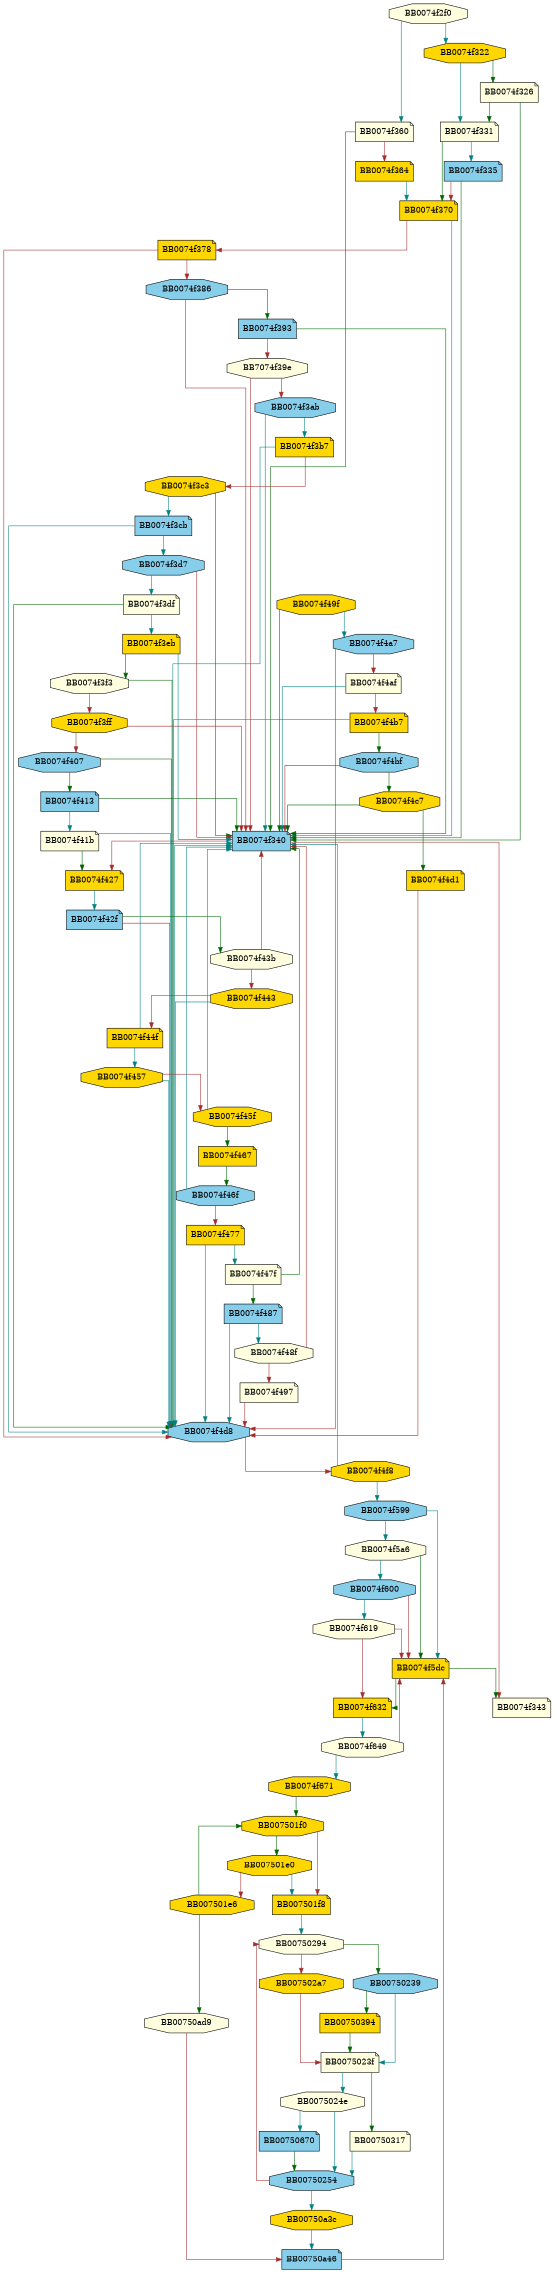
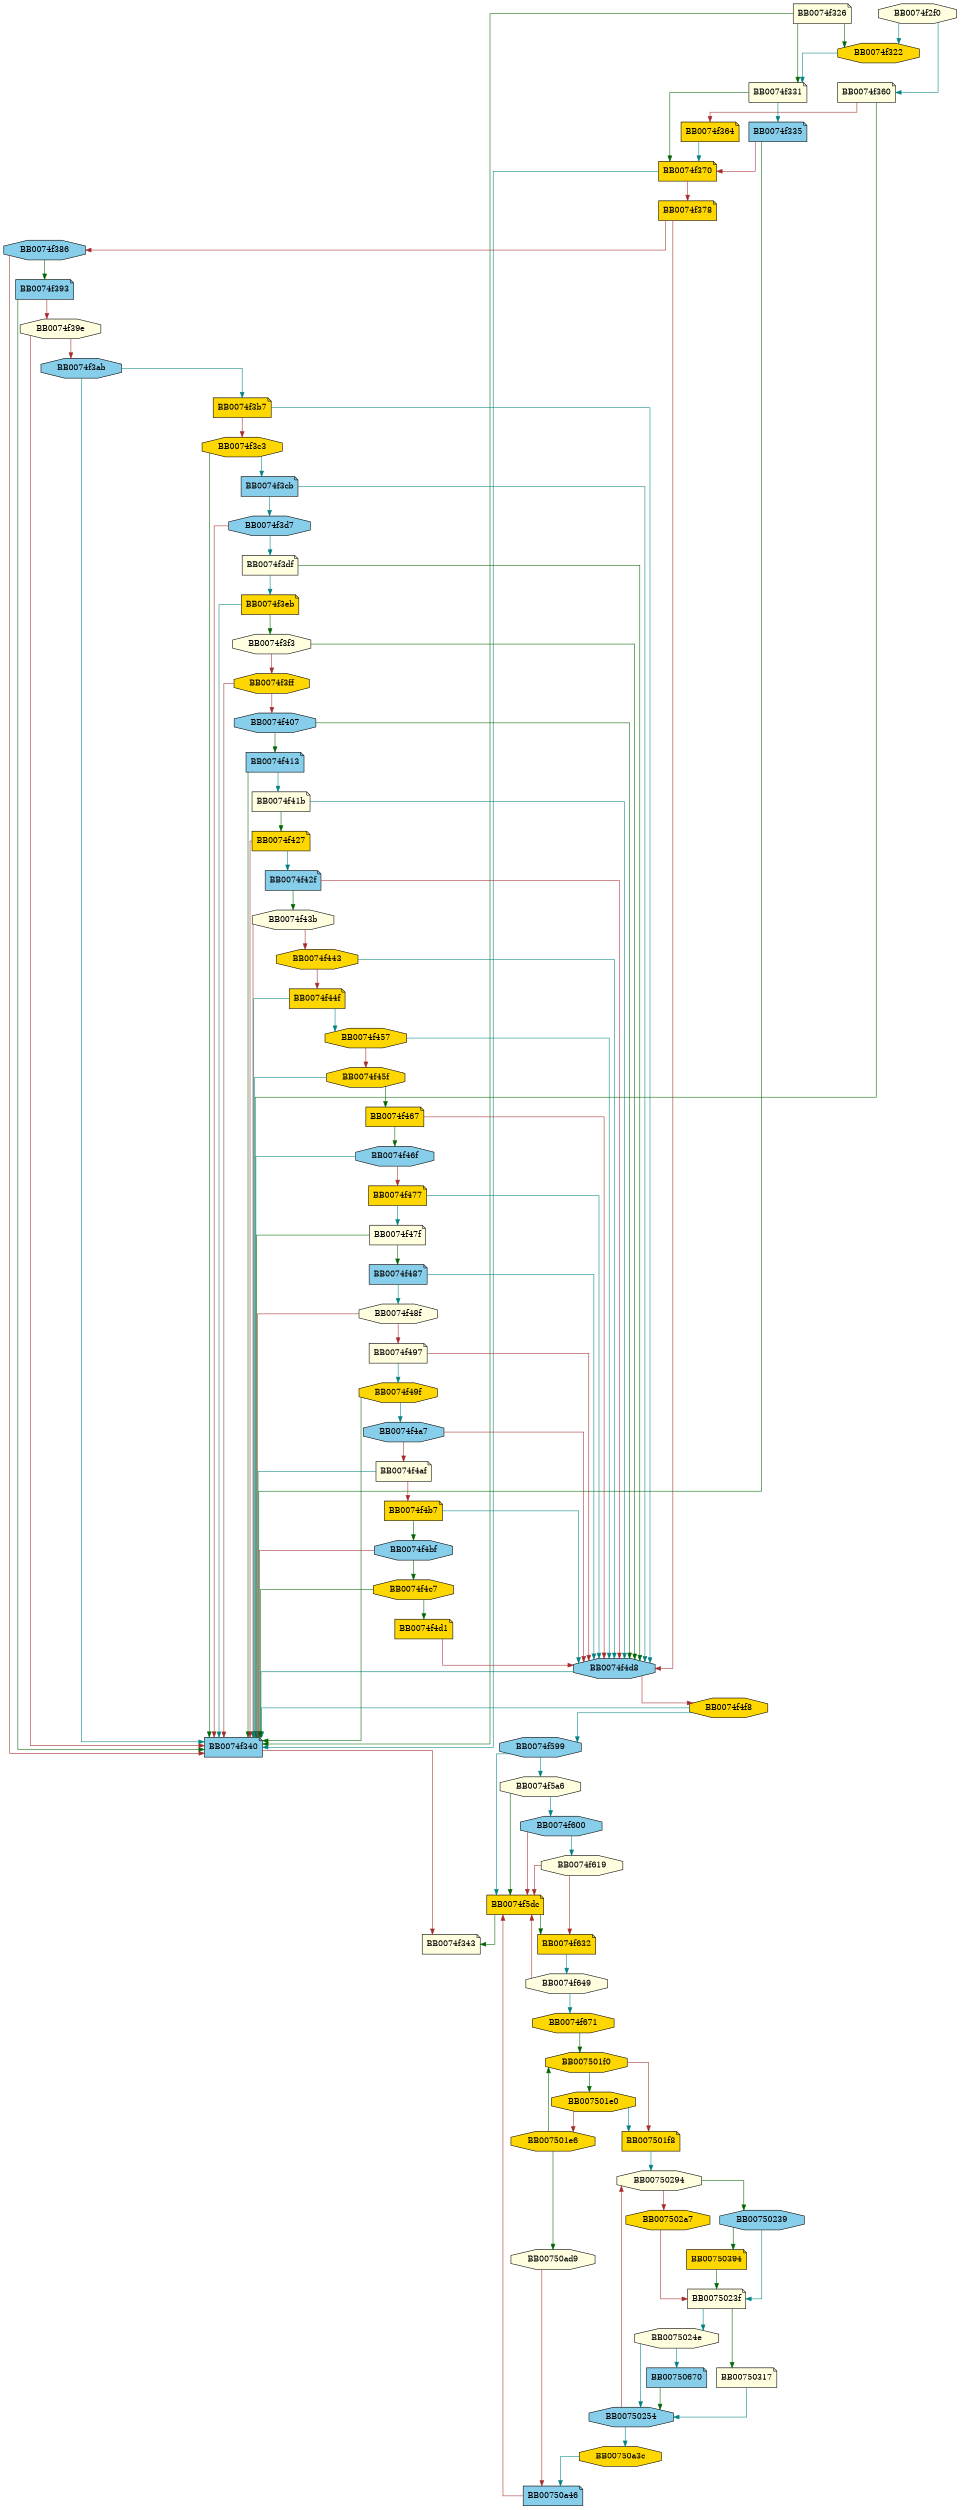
edge "BB0074f322" -> "BB0074f326": reversed
node "BB7074f39e": label "BB7074f39e" -> "BB0074f39e"
edge "BB0074f340" -> "BB0074f427": reversed
edge "BB0074f467" -> "BB0074f4d8": added
edge "BB0074f497" -> "BB0074f49f": added
